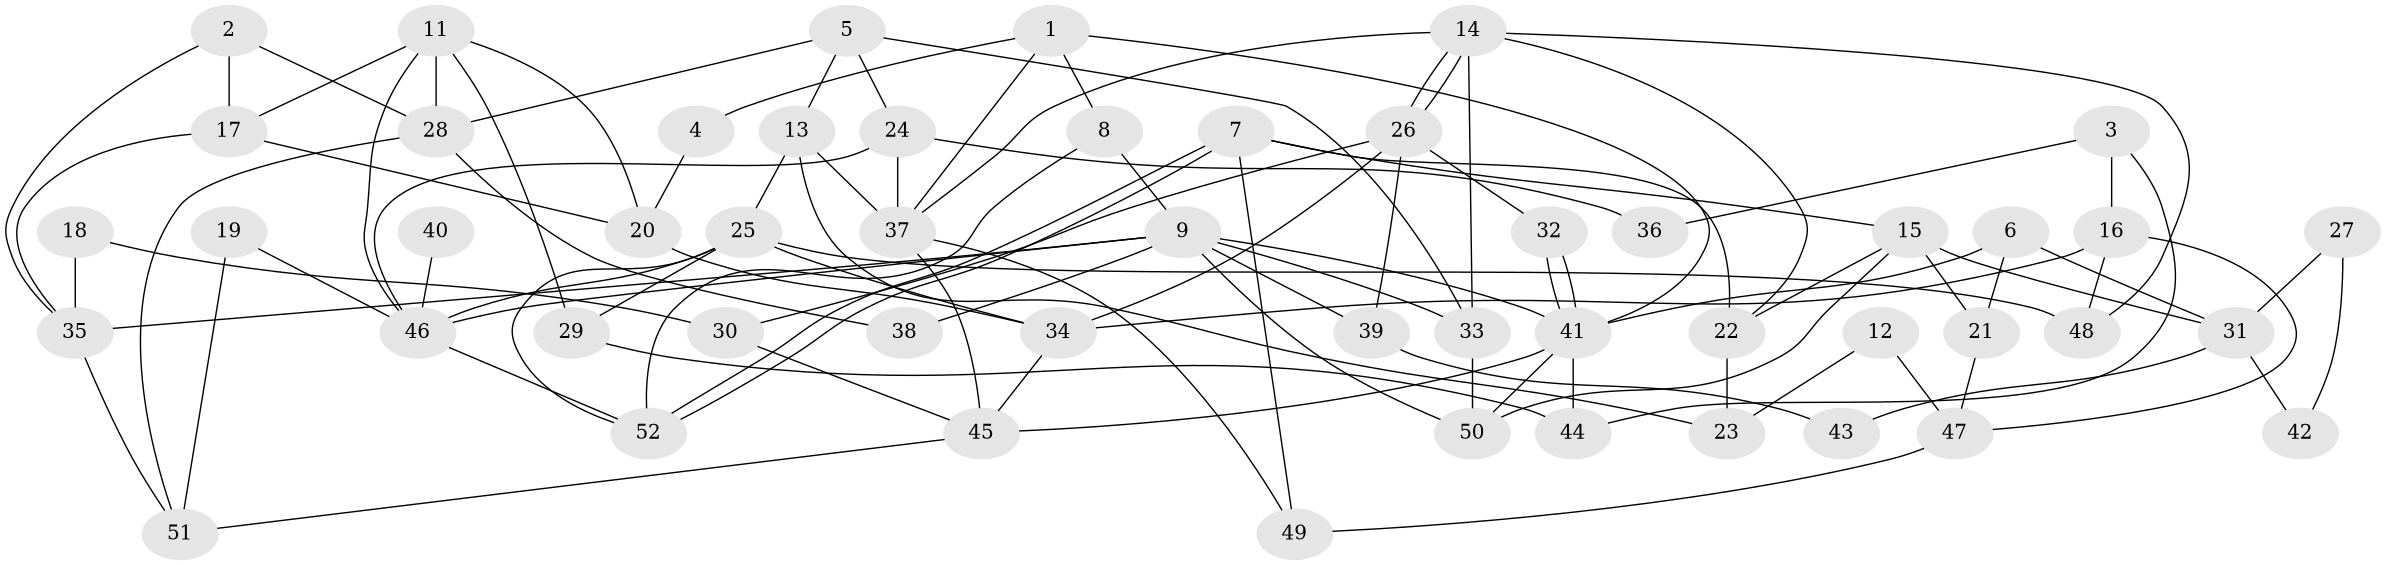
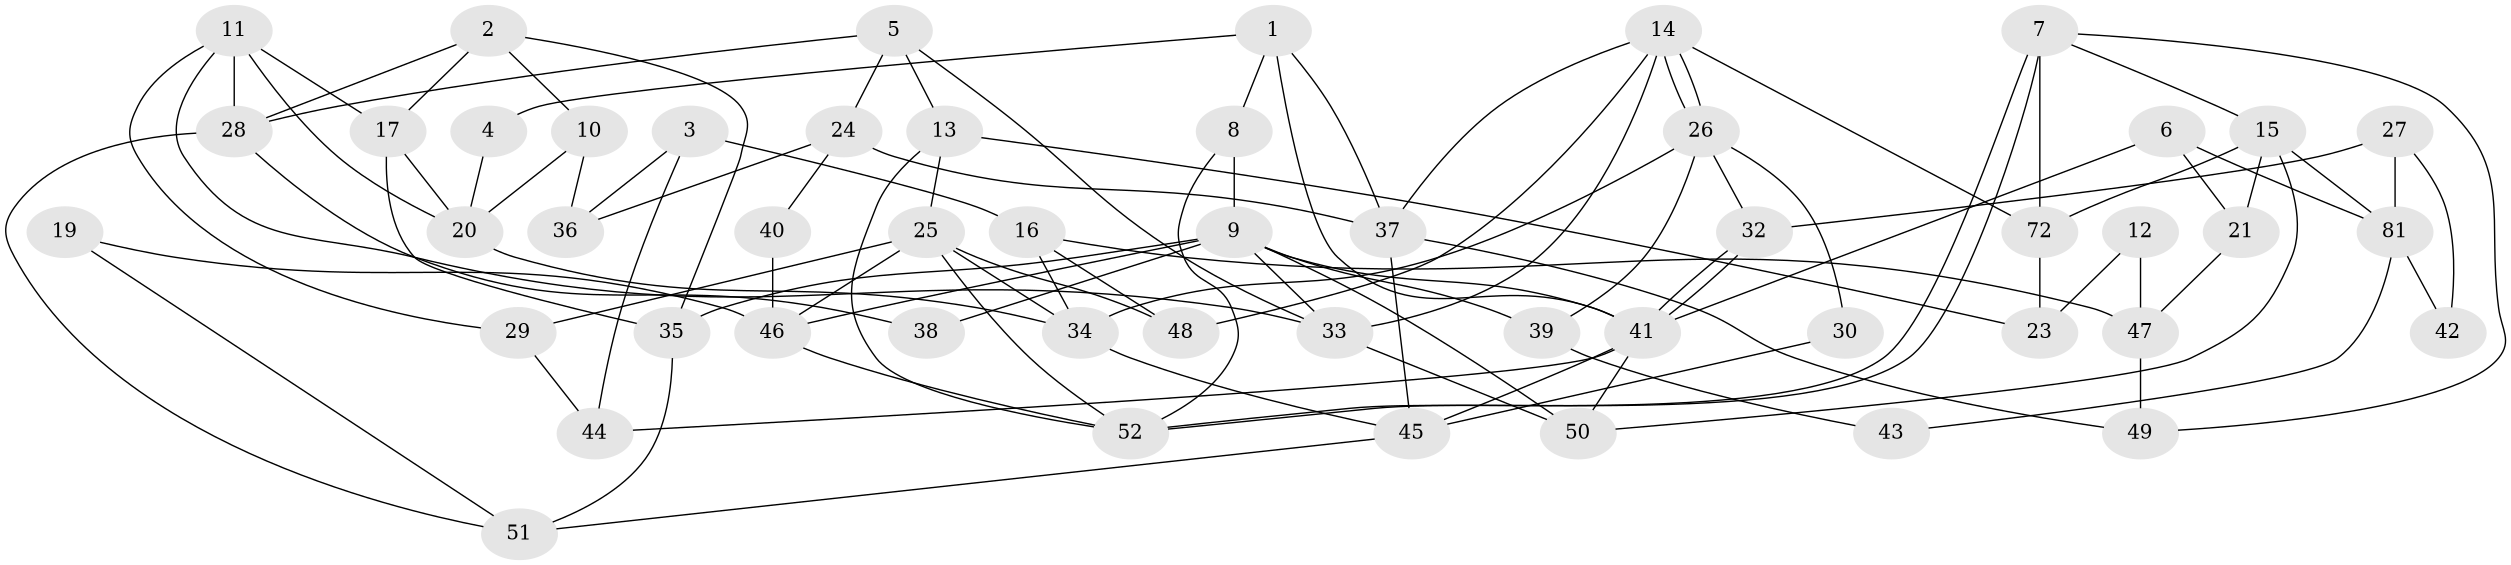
node "10": added
edge "24" -- "46": now "24" -- "40"
edge "11" -- "46": now "11" -- "33"
edge "13" -- "37": now "13" -- "52"
edge "27" -- "32": added
node "18": removed
node "22": label "22" -> "72"
node "31": label "31" -> "81"
